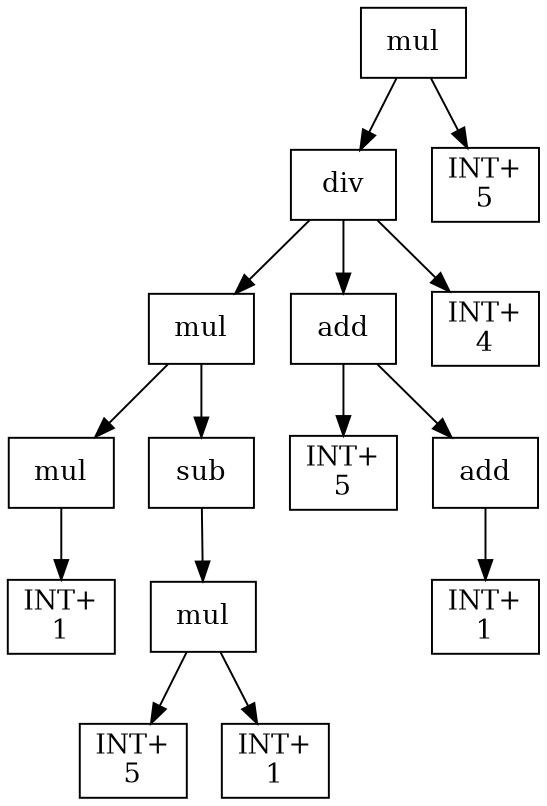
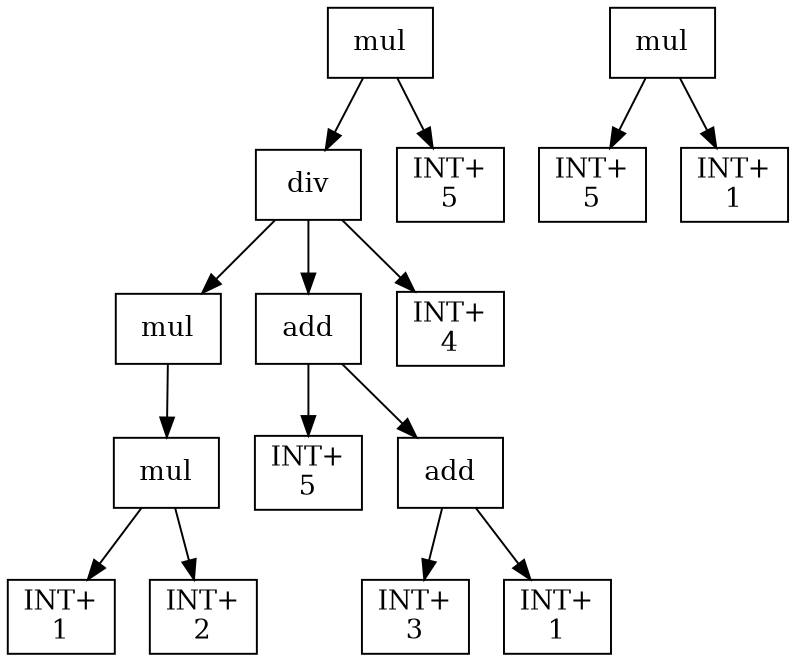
node "sub": removed
node "INT+ 2": added
node "INT+ 3": added
